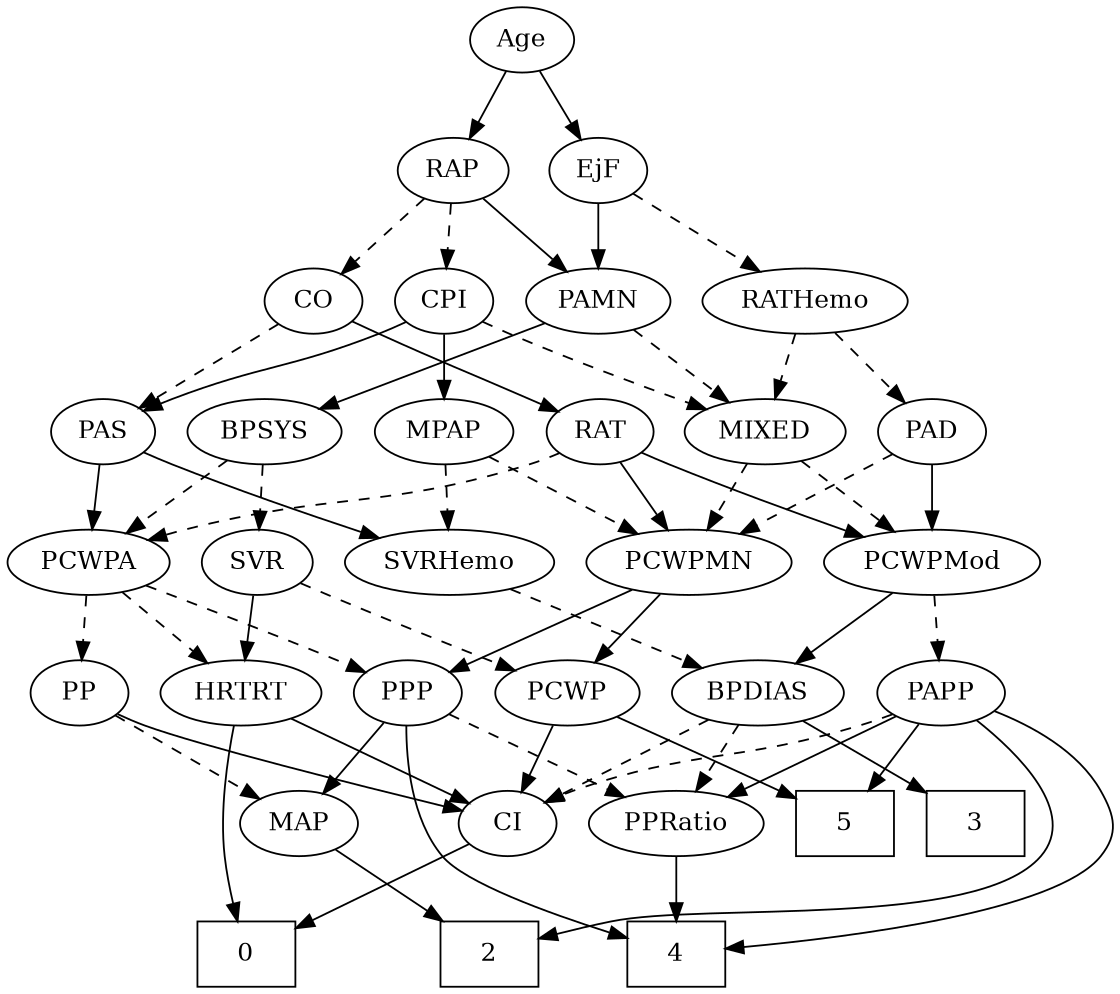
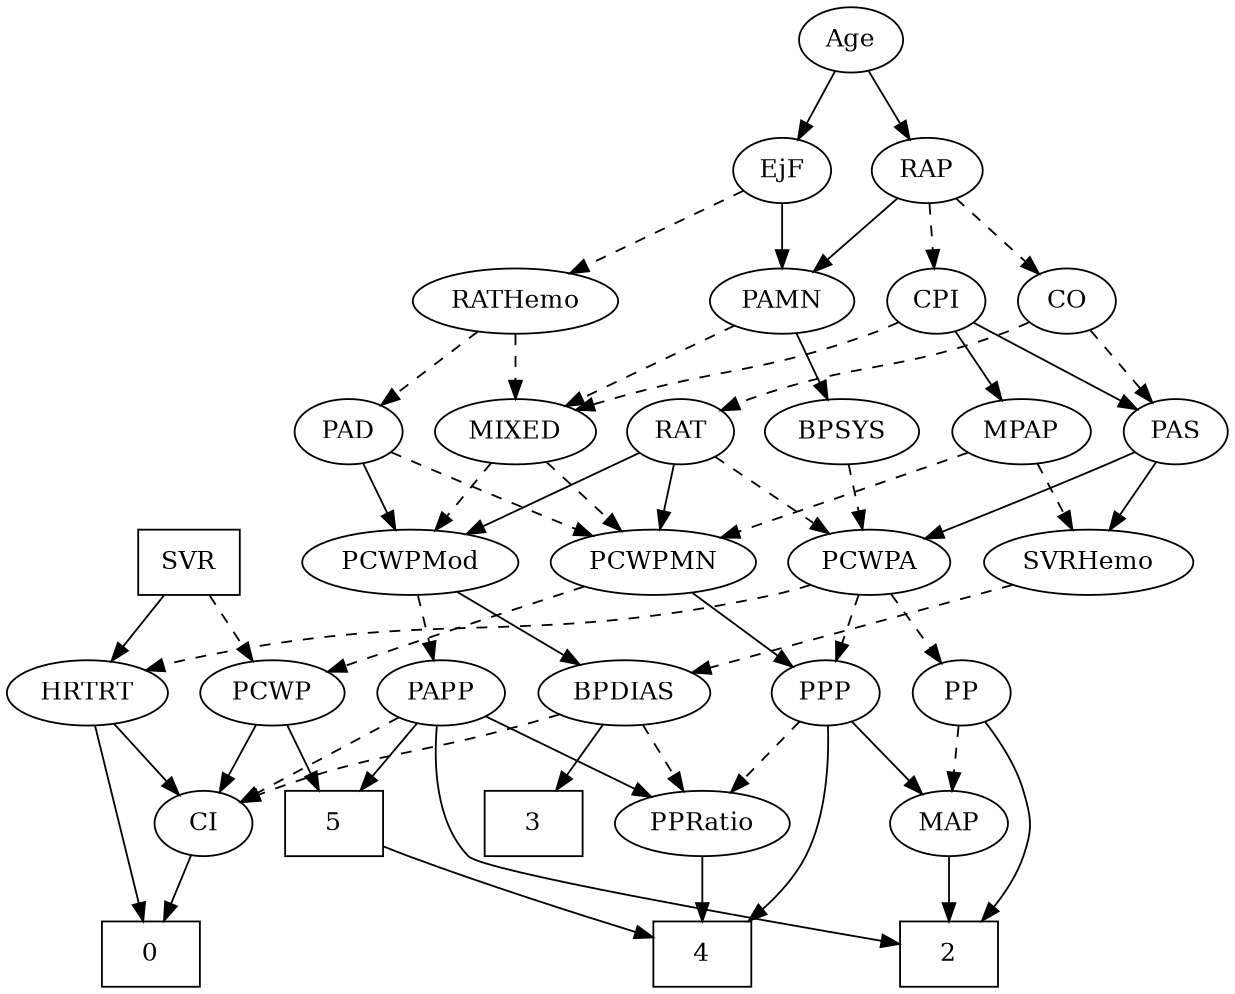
edge "CO" -> "RAT": style solid -> dashed
edge "BPSYS" -> "SVR": removed
node "SVR": shape ellipse -> box
edge "PCWPMN" -> "PCWP": style solid -> dashed
edge "PP" -> "CI": now "PP" -> "2"
edge "PAPP" -> "4": now "5" -> "4"
